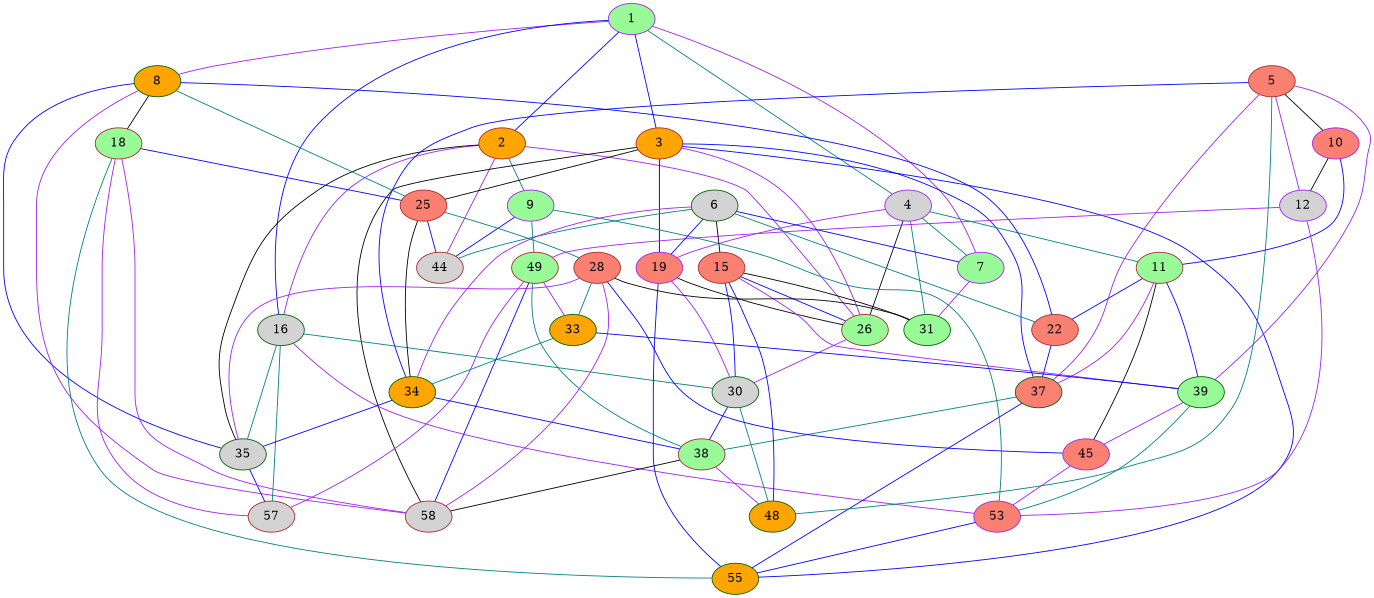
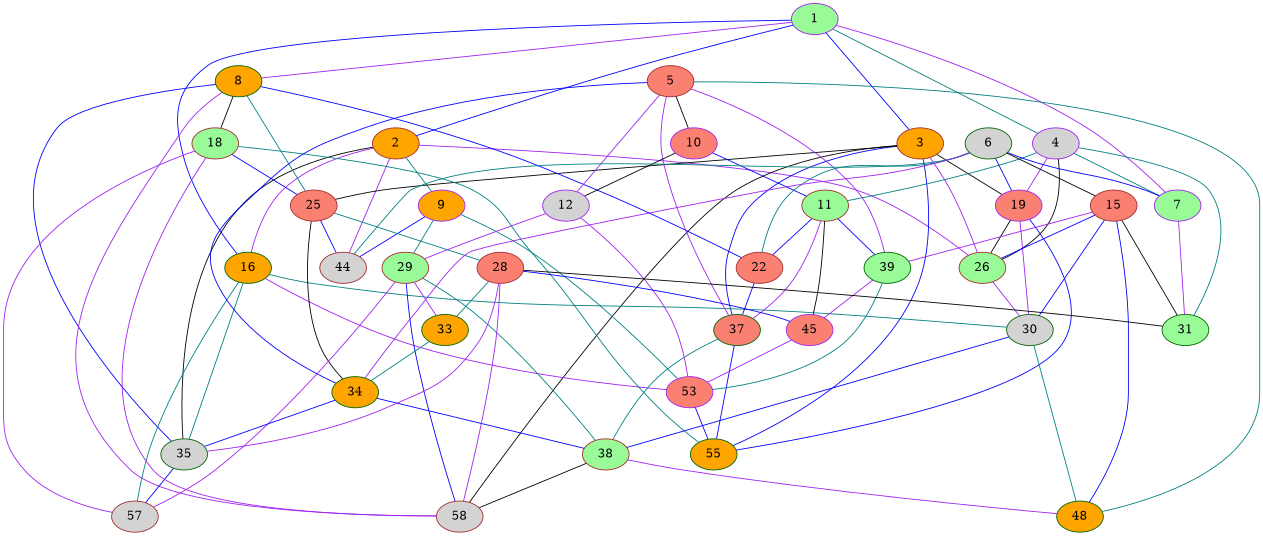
node "9": fillcolor palegreen -> orange
node "49": label "49" -> "29"
node "16": fillcolor lightgrey -> orange
edge "33" -- "39": removed
